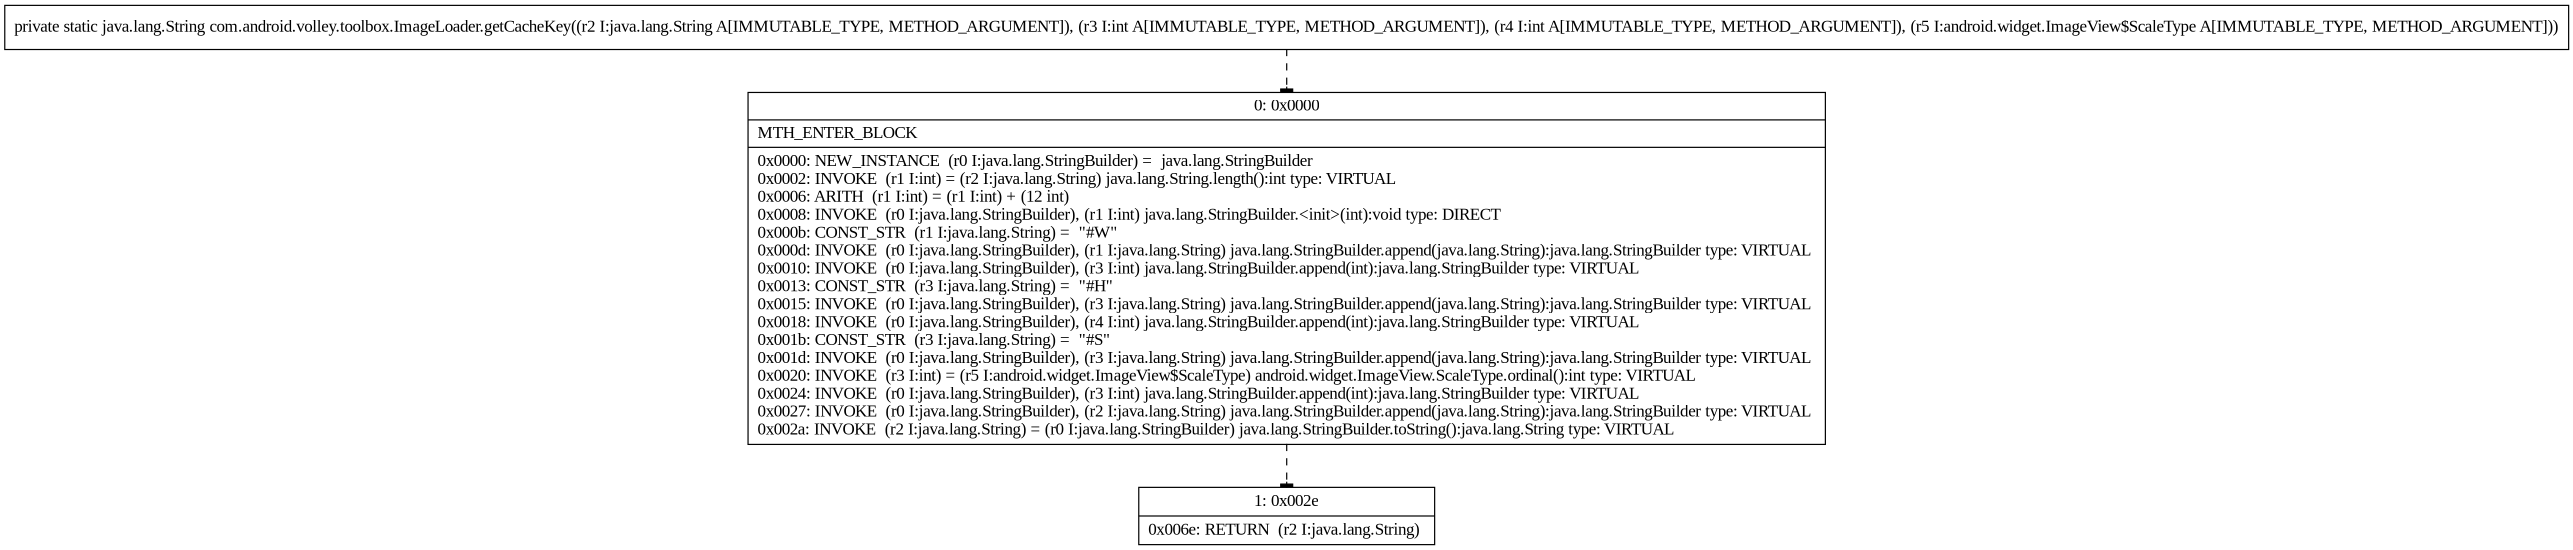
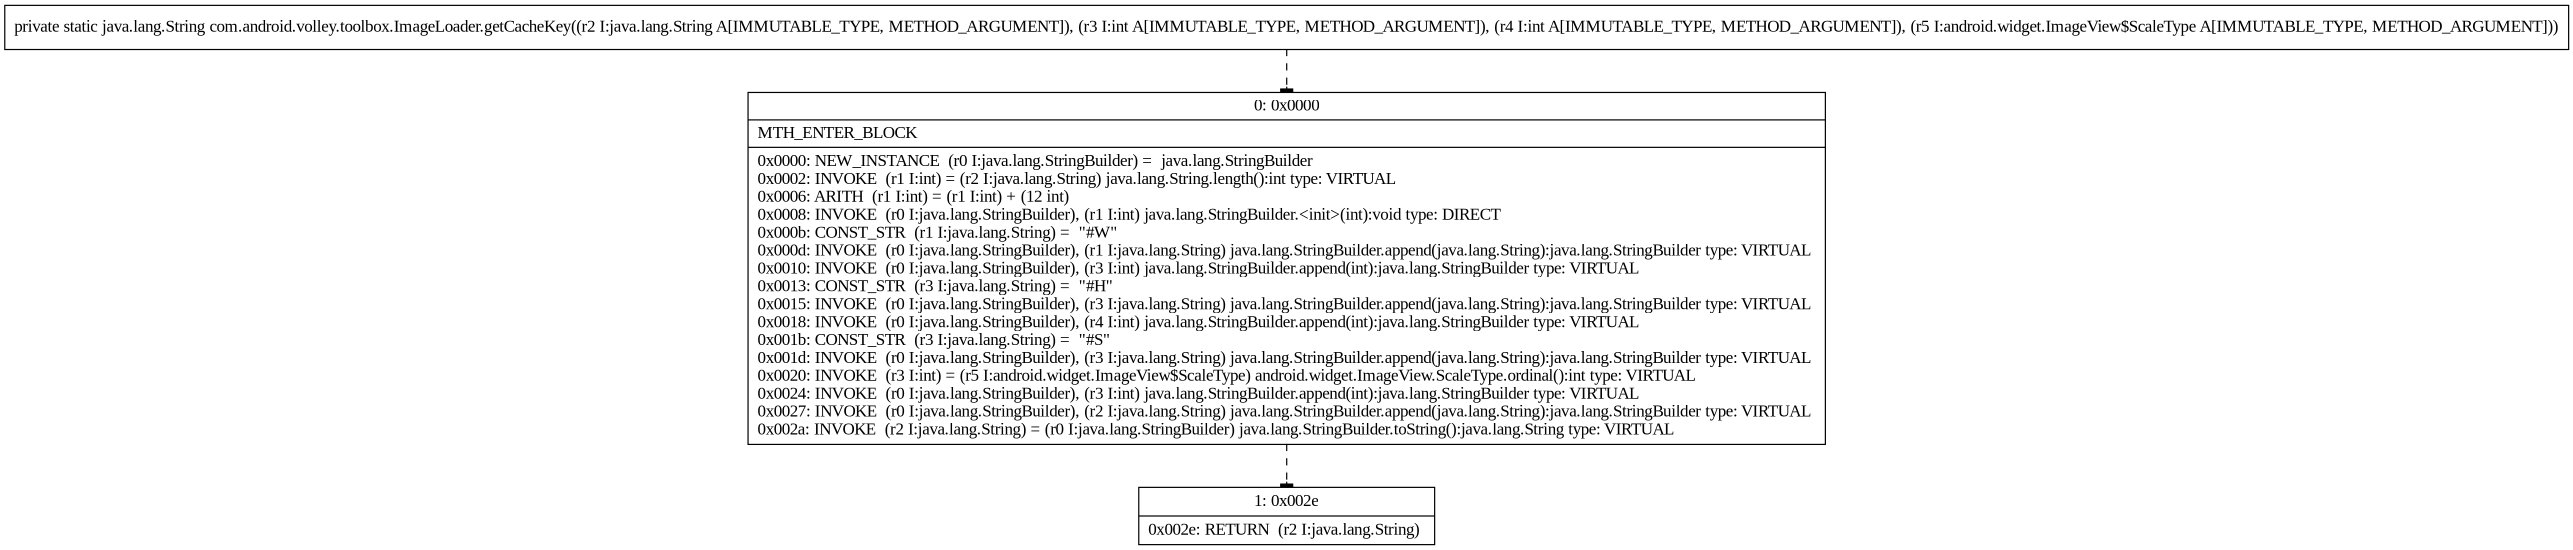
node "1: 0x002e": text "0x006e: RETURN  (r2 I:java.lang.String)" -> "0x002e: RETURN  (r2 I:java.lang.String)"
